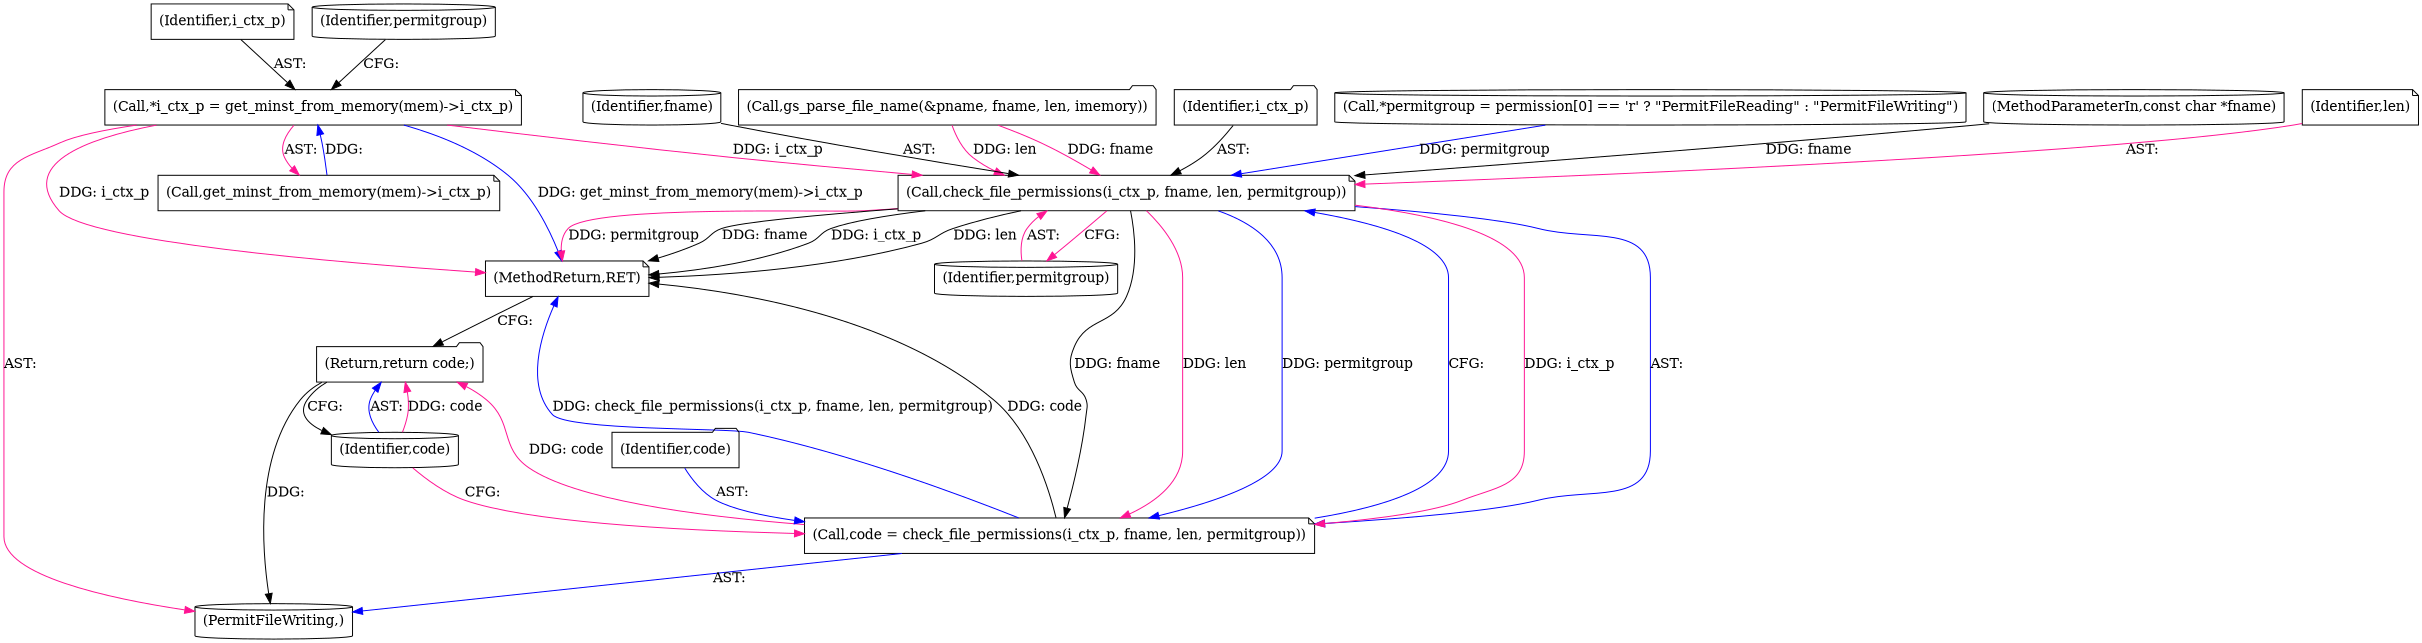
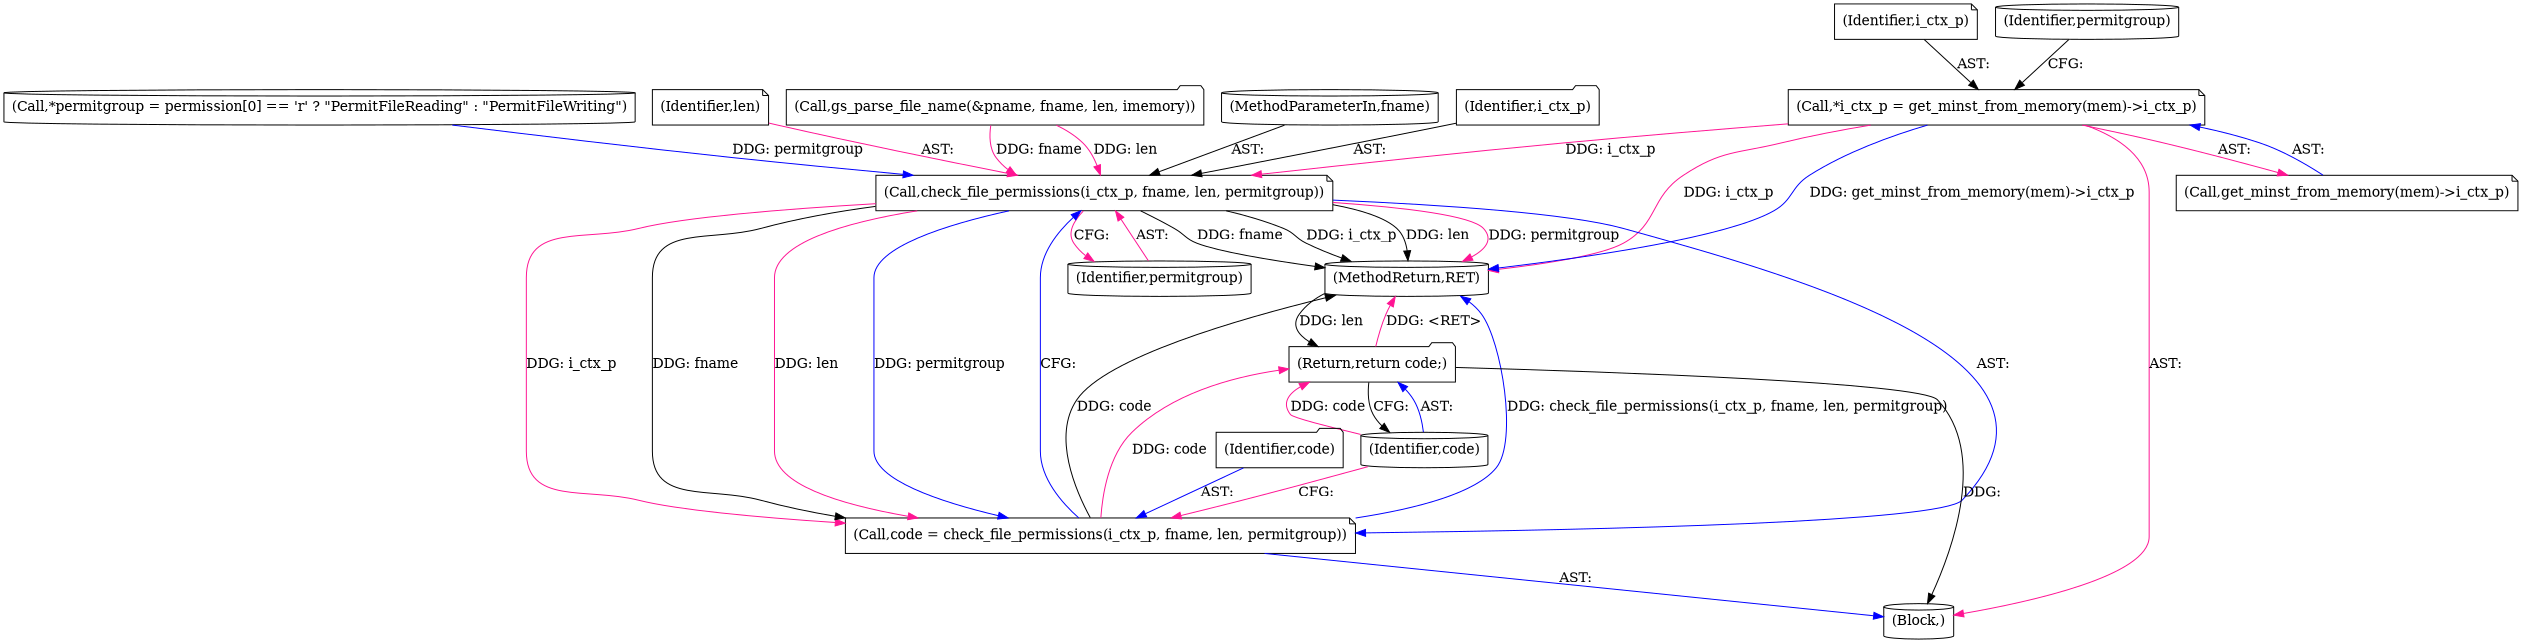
node "(Identifier,fname)": label "(Identifier,fname)" -> "(MethodParameterIn,fname)"
node "(MethodParameterIn,const char *fname)": removed
edge "(Call,get_minst_from_memory(mem)->i_ctx_p)" -> "(Call,*i_ctx_p = get_minst_from_memory(mem)->i_ctx_p)": label "DDG: " -> "AST: "
node "(MethodReturn,RET)": shape note -> cylinder
edge "(MethodReturn,RET)" -> "(Return,return code;)": label "CFG: " -> "DDG: len"
edge "(Return,return code;)" -> "(MethodReturn,RET)": added, label "DDG: <RET>"
node "(PermitFileWriting,)": label "(PermitFileWriting,)" -> "(Block,)"
